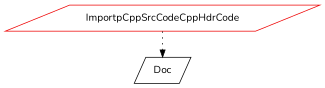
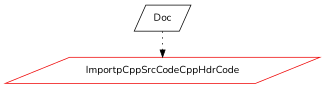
edge "ImportpCppSrcCodeCppHdrCode" -> "Doc": reversed
